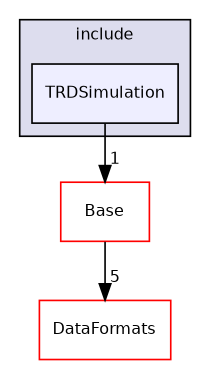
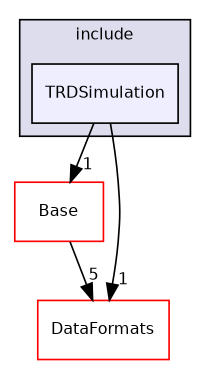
edge "TRDSimulation" -> "DataFormats": added
